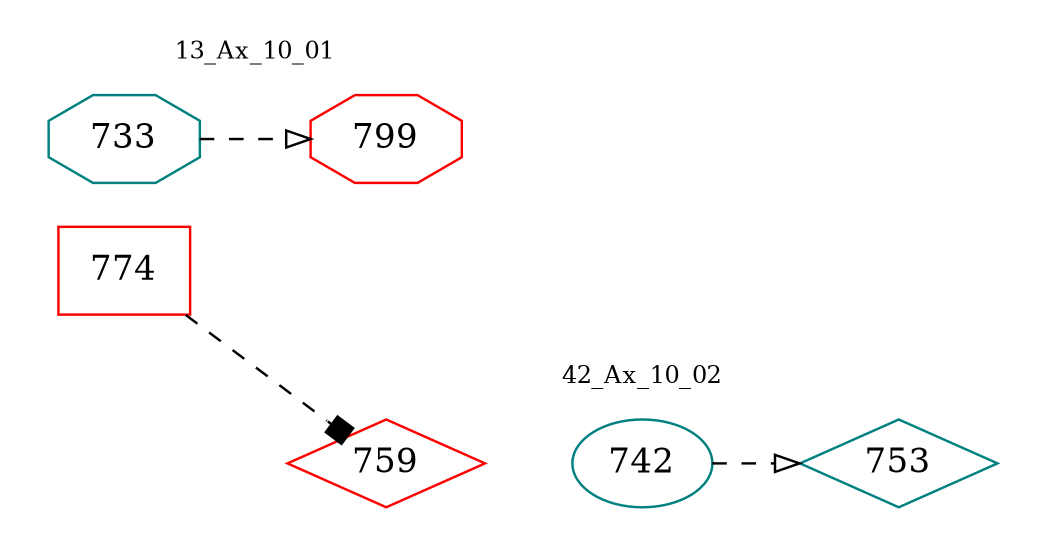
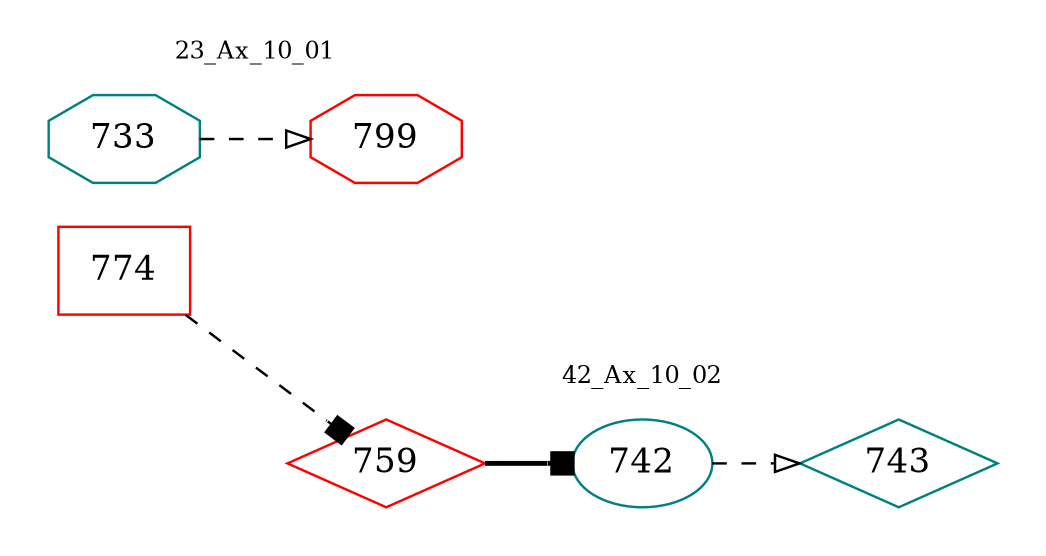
cluster "13_Ax_10_01": label "13_Ax_10_01" -> "23_Ax_10_01"
edge "759" -> "742": added
node "753": label "753" -> "743"
